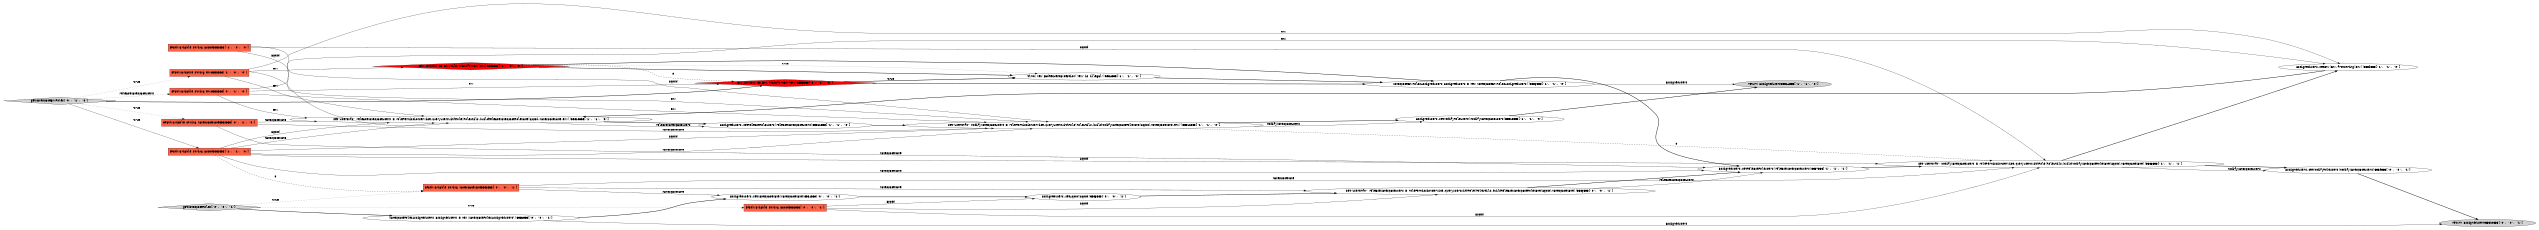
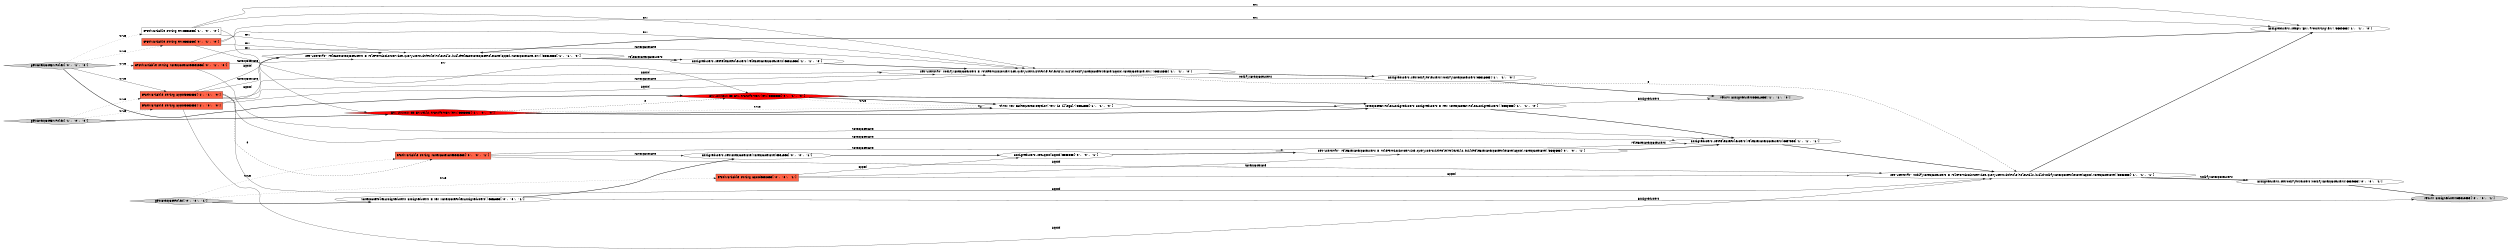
node "@PathVariable String env@@@2@@@['1', '0', '0']": fillcolor tomato -> white
edge "getNamespaceEnvRoles['0', '1', '0']" -> "@PathVariable String env@@@2@@@['0', '1', '0']": label "releaseNamespaceUsers" -> "true"
node "getNamespaceEnvRoles['1', '0', '0']": added
